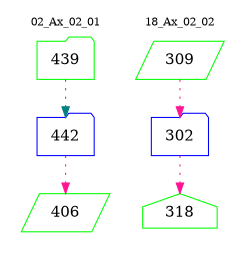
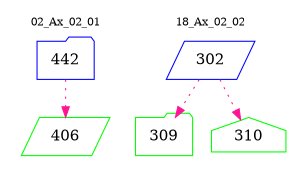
node "439": removed
node "309": shape parallelogram -> folder
edge "309" -> "302": reversed
node "302": shape folder -> parallelogram
node "318": label "318" -> "310"
